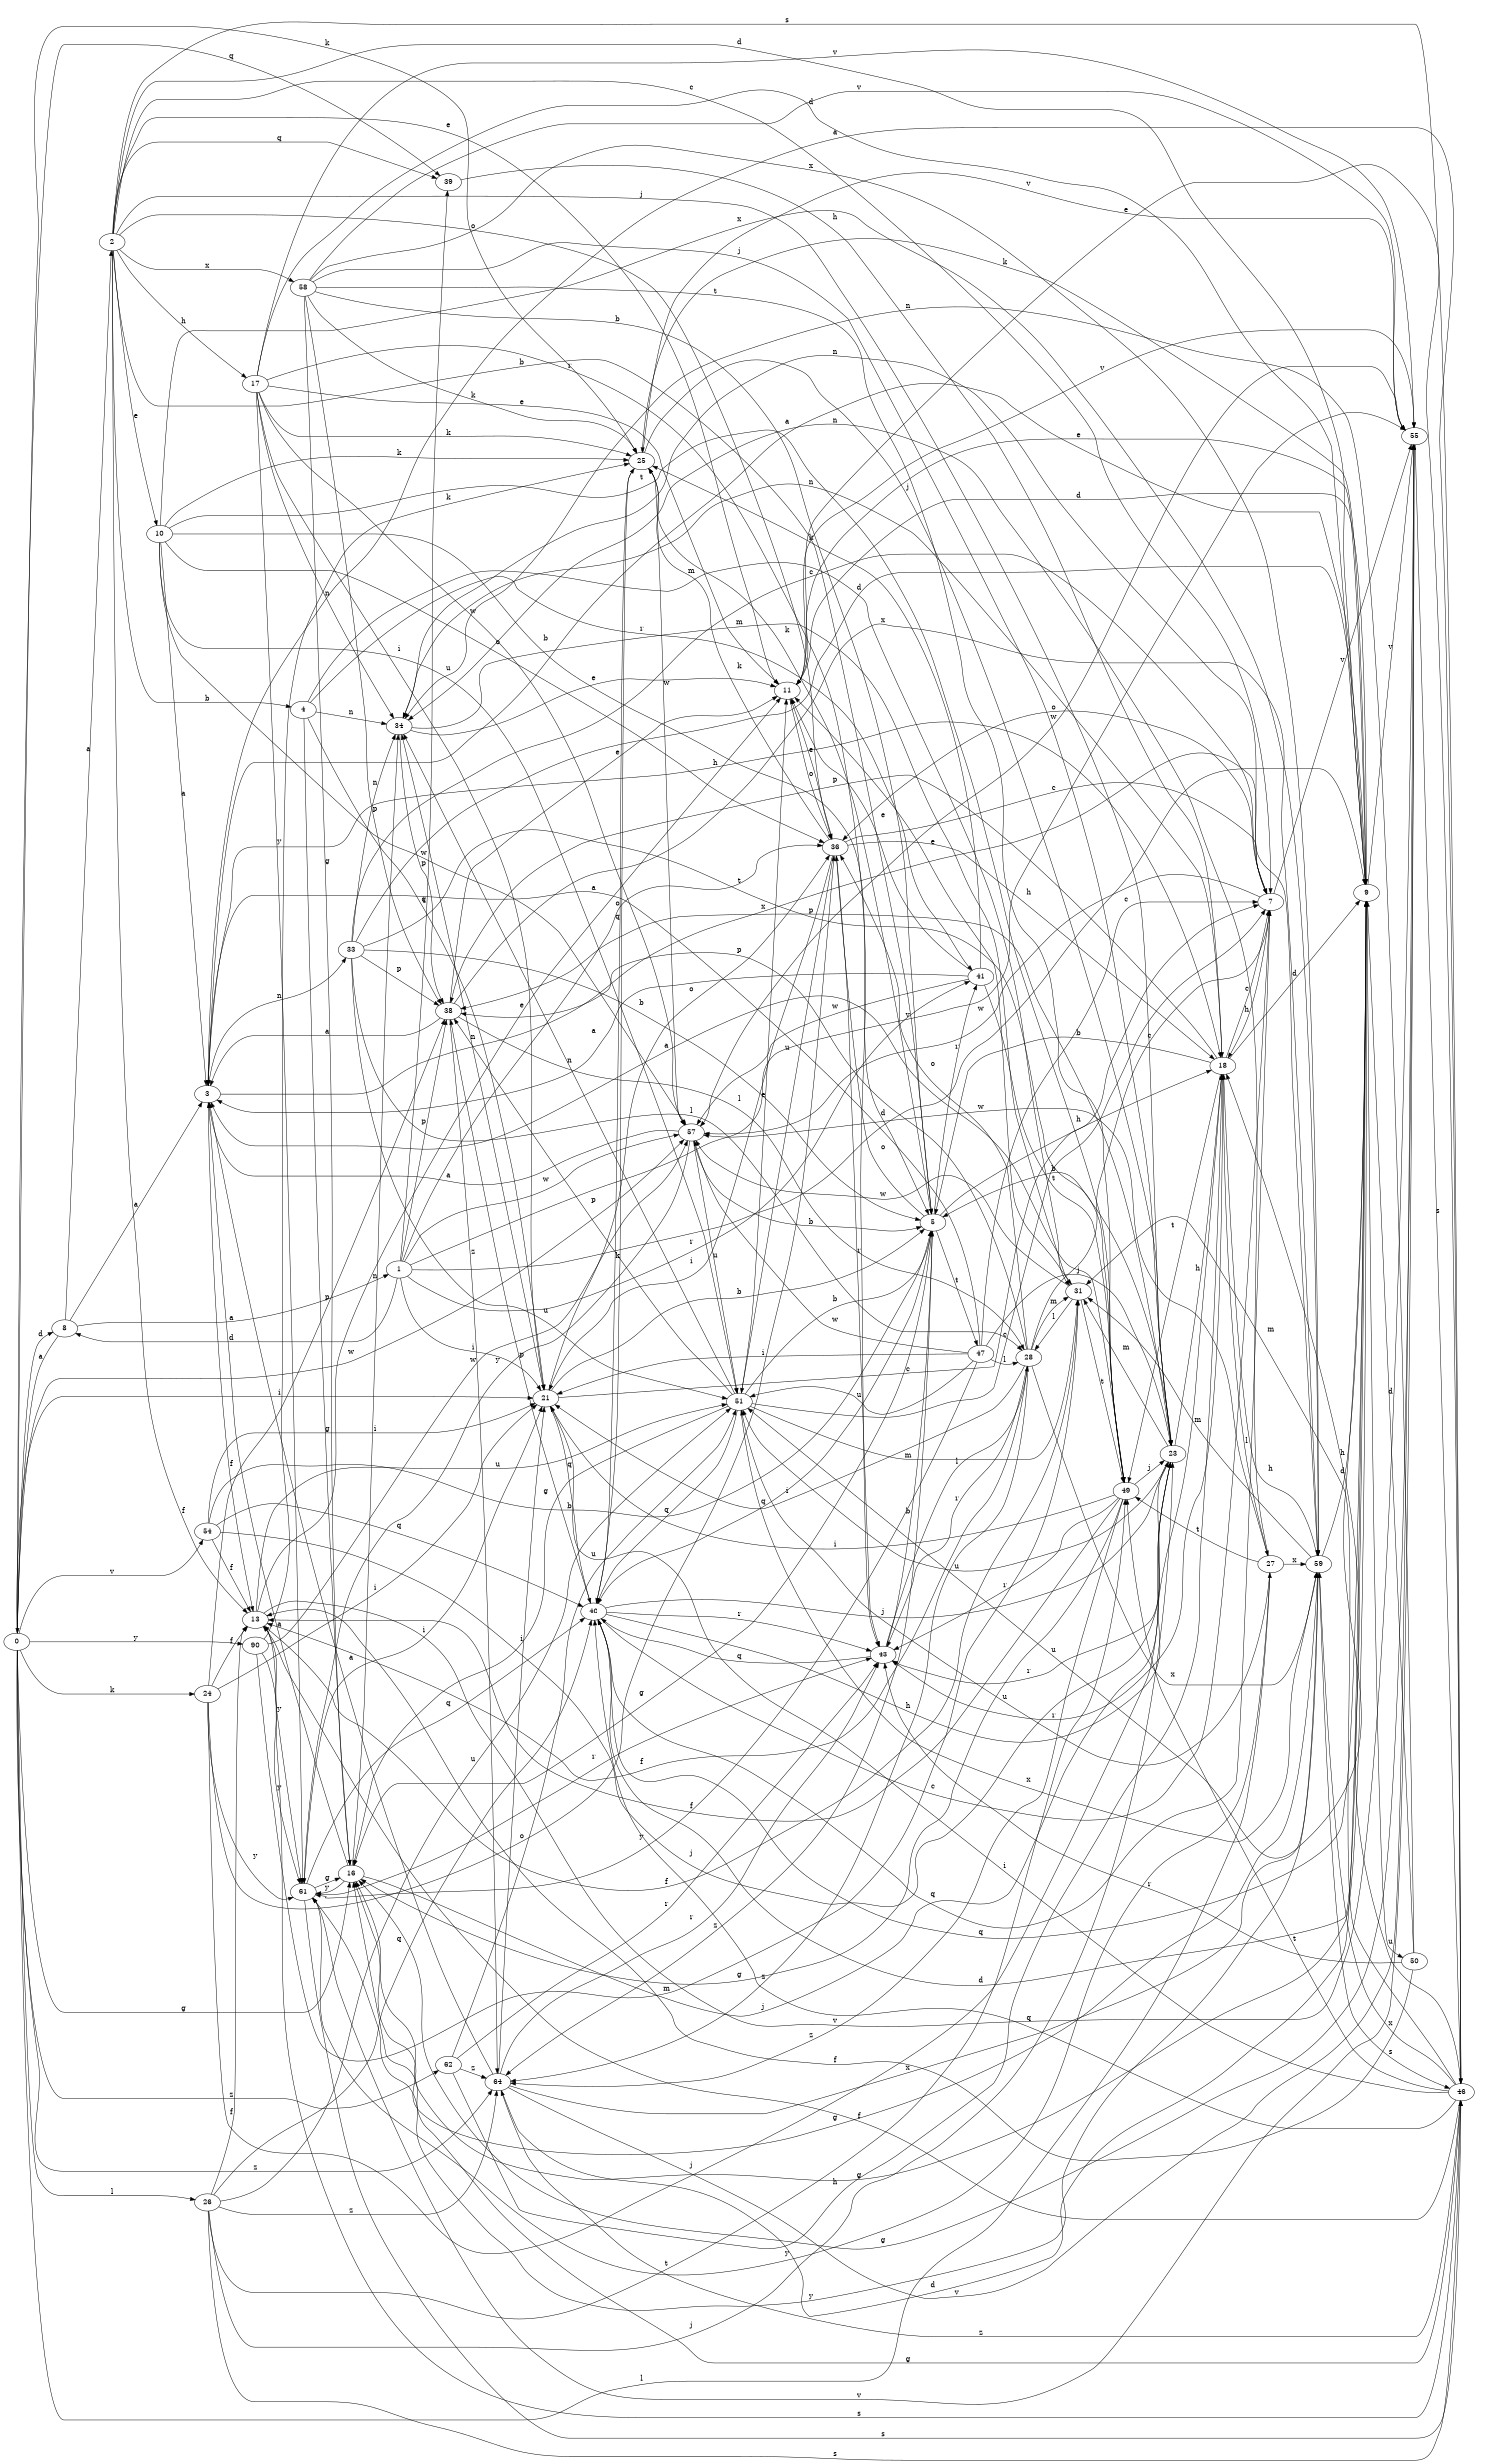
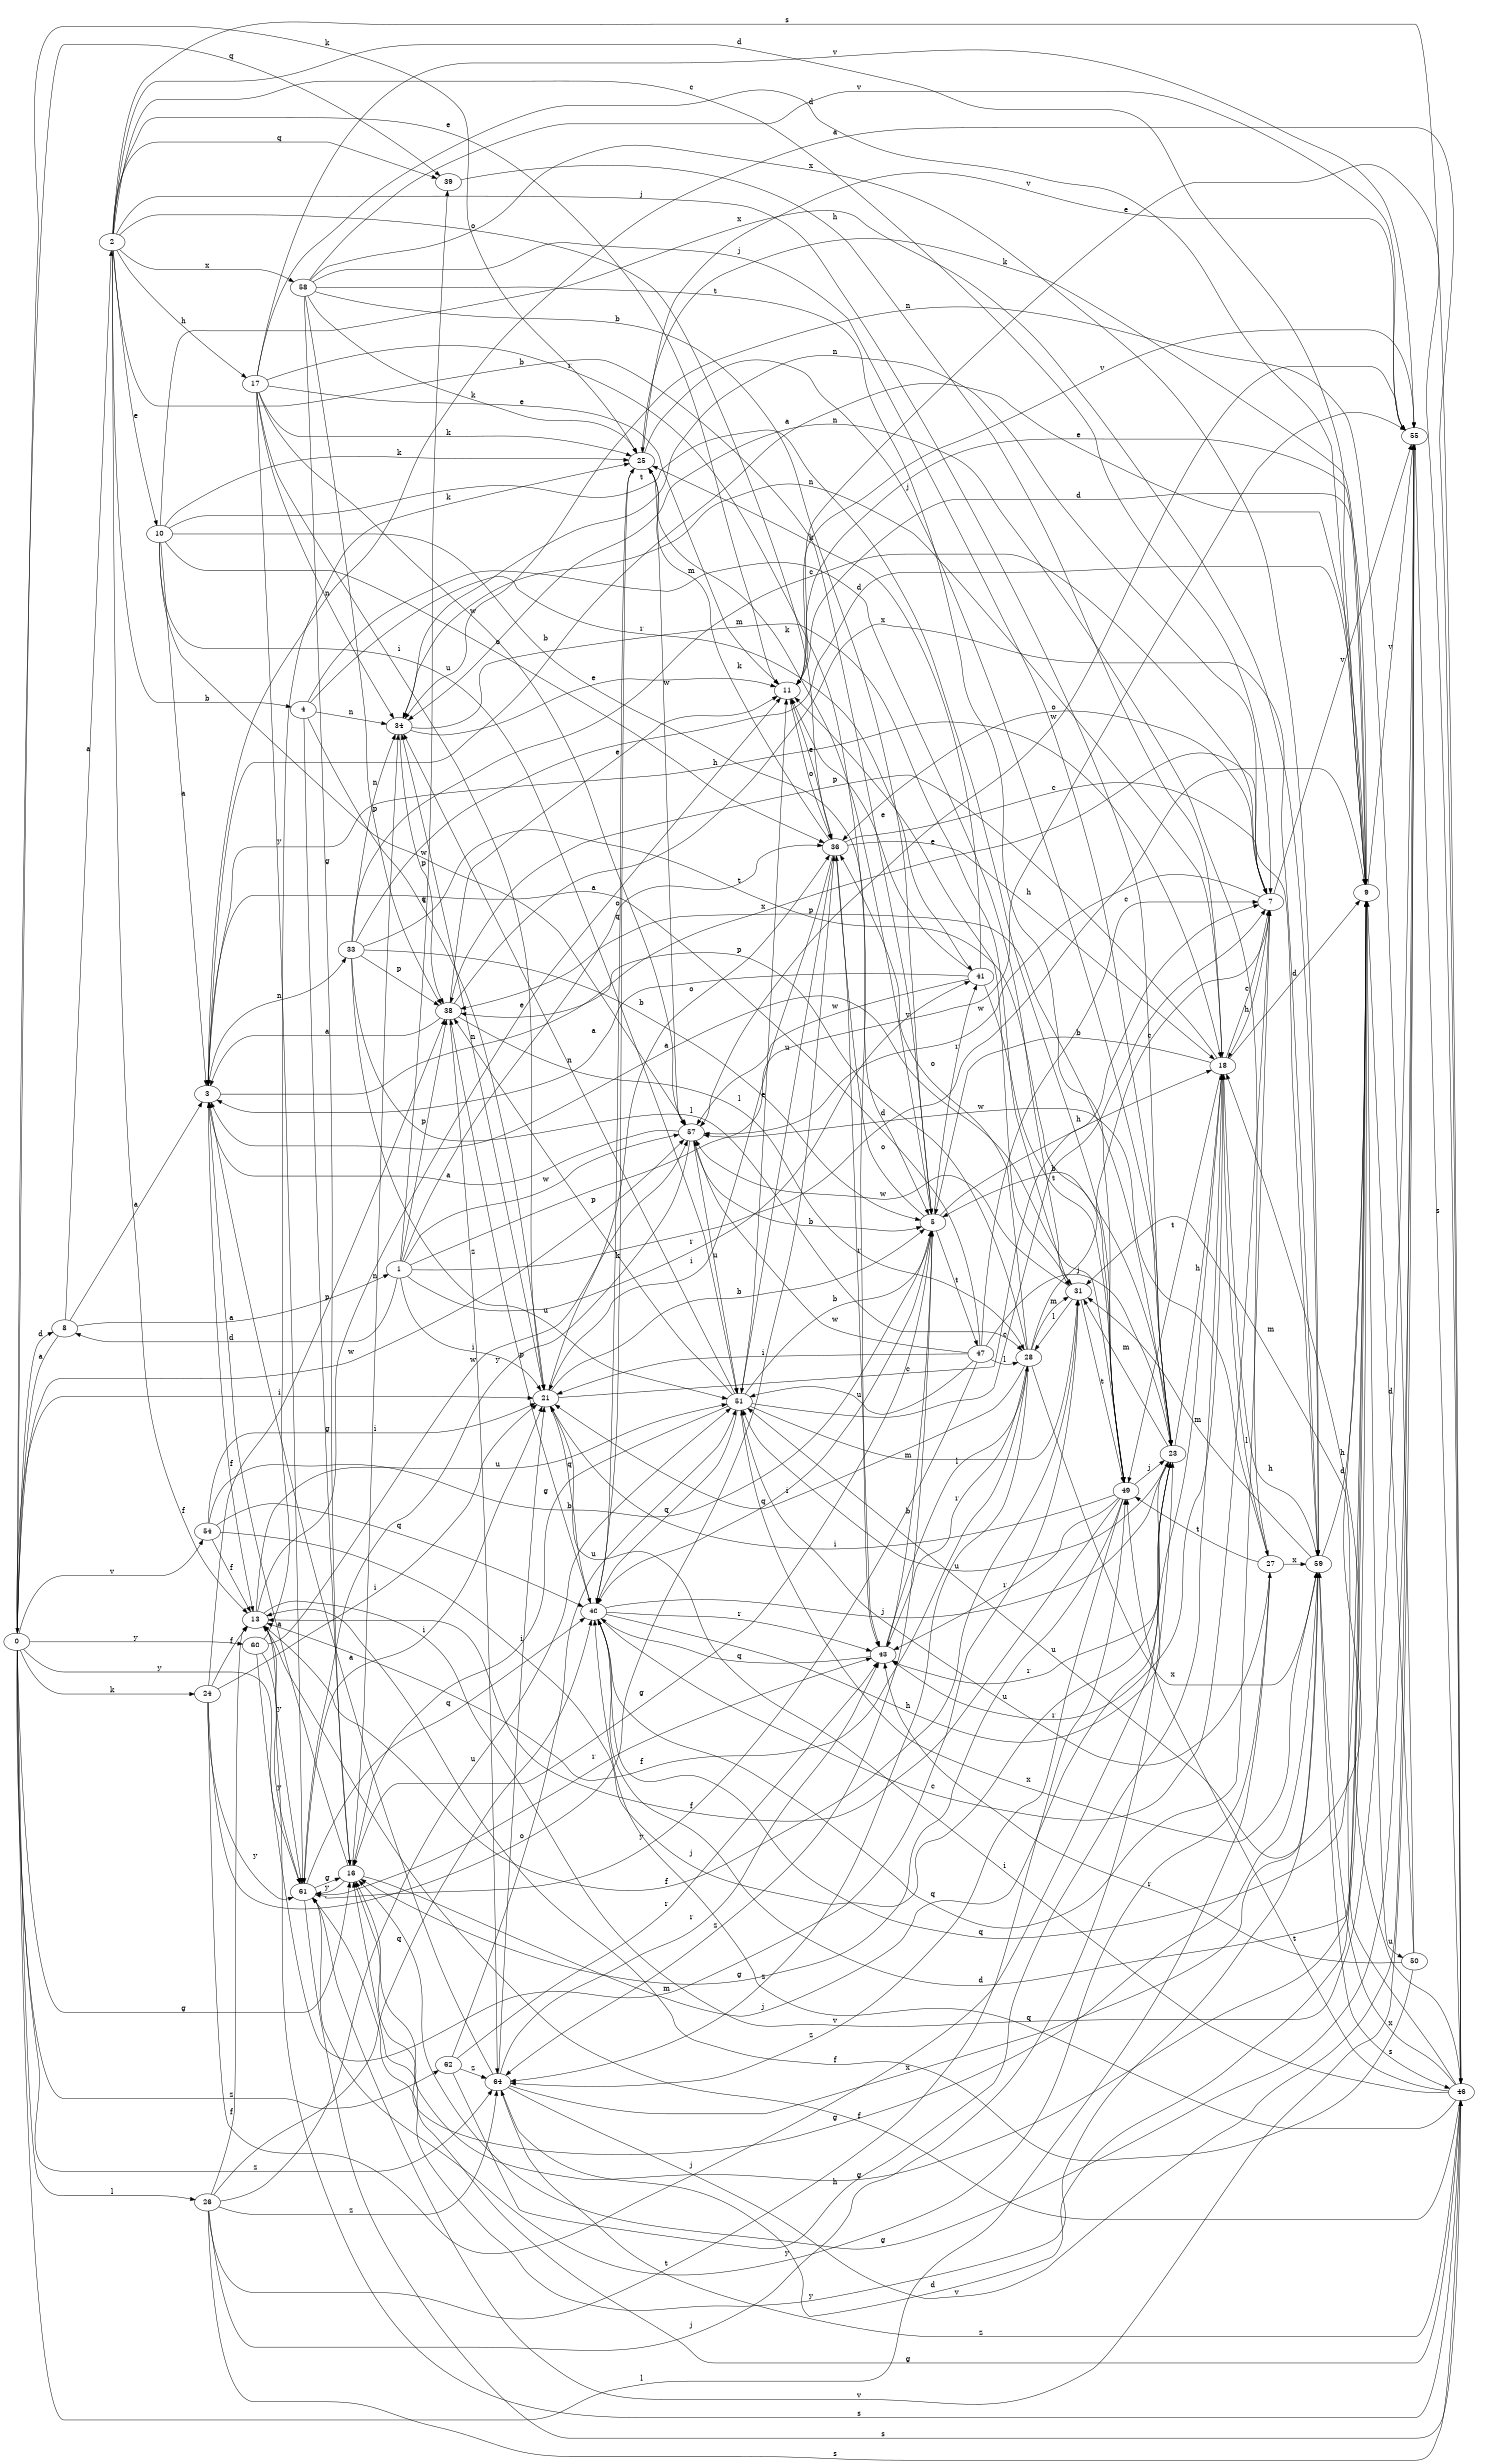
node "90": label "90" -> "60"
edge "0" -> "61": added, label "y"
